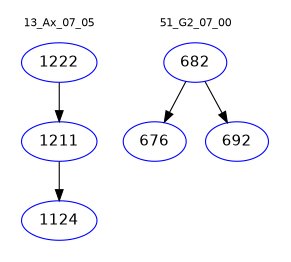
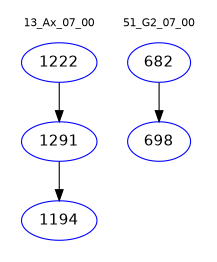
cluster "13_Ax_07_05": label "13_Ax_07_05" -> "13_Ax_07_00"
node "1211": label "1211" -> "1291"
node "676": removed
node "692": label "692" -> "698"
node "1124": label "1124" -> "1194"
